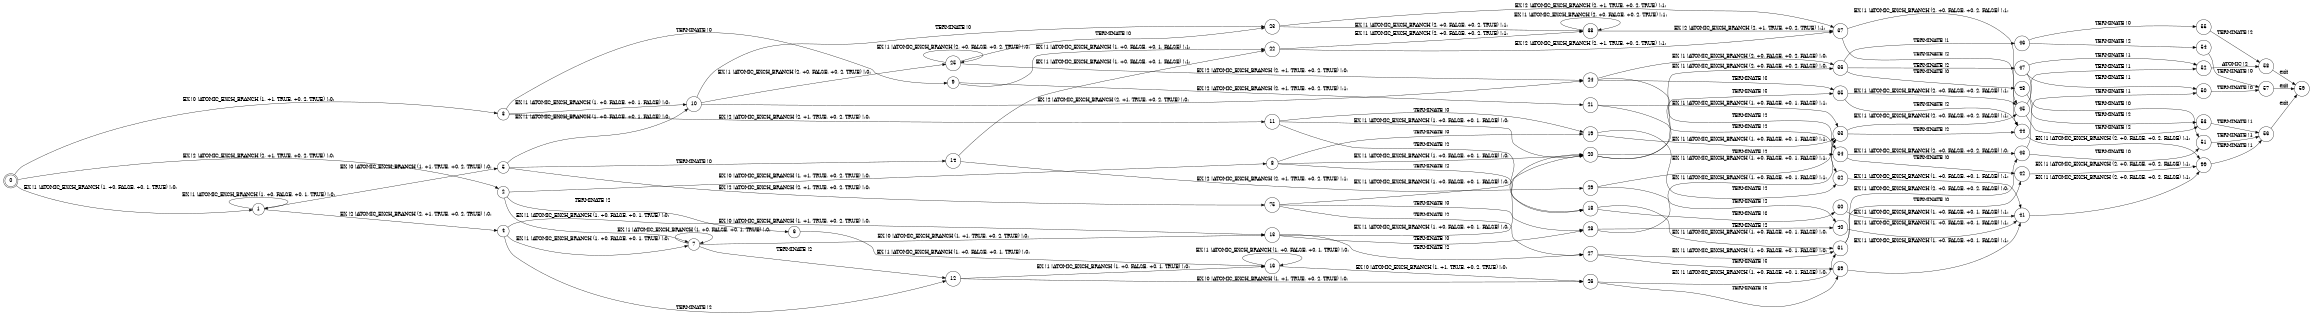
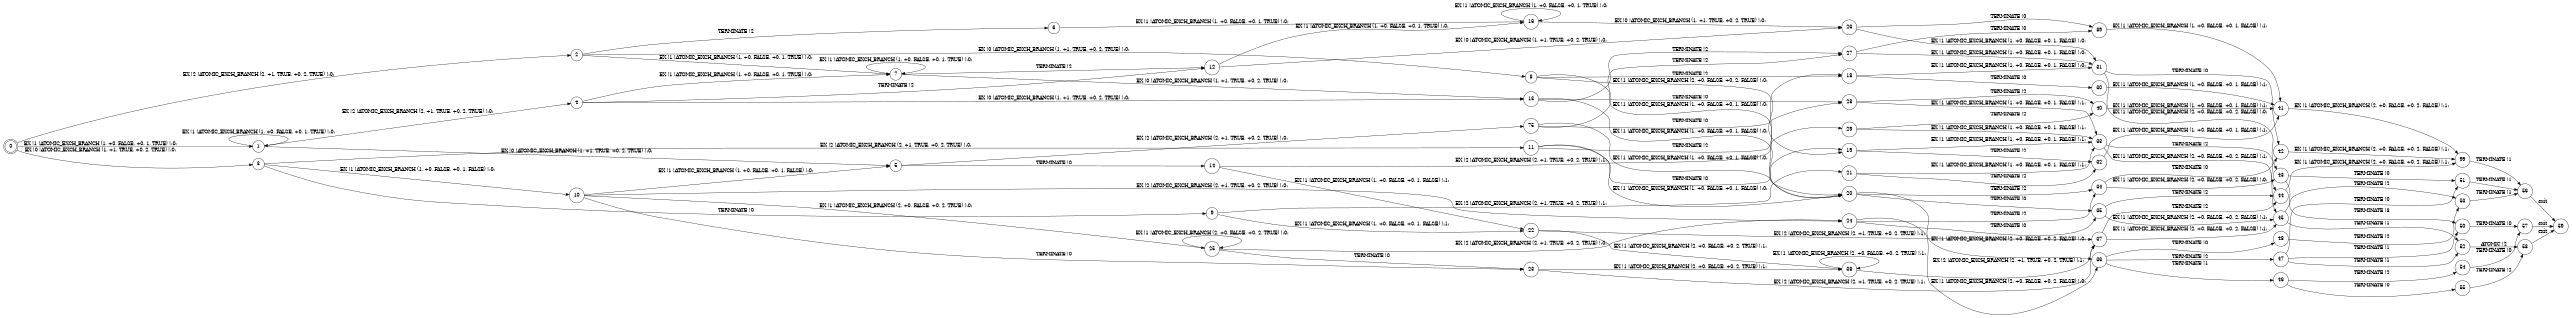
edge "43" -> "50": label "TERMINATE !1" -> "TERMINATE !3"
edge "8" -> "19": label "TERMINATE !0" -> "EX !1 !ATOMIC_EXCH_BRANCH (2, +0, FALSE, +0, 2, FALSE) !:0:"
edge "5" -> "10": reversed
